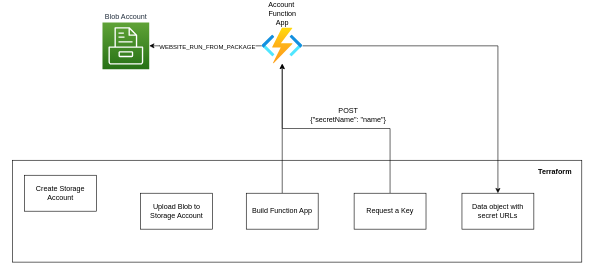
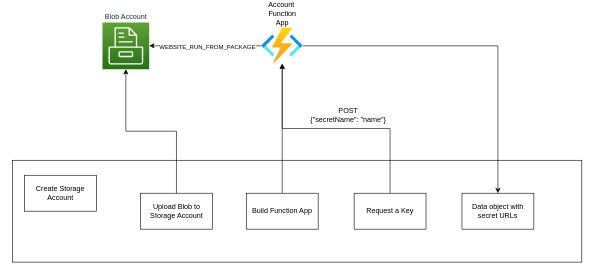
edge "Upload Blob to Storage Account" -> "Blob Account": added
node "Terraform": removed
